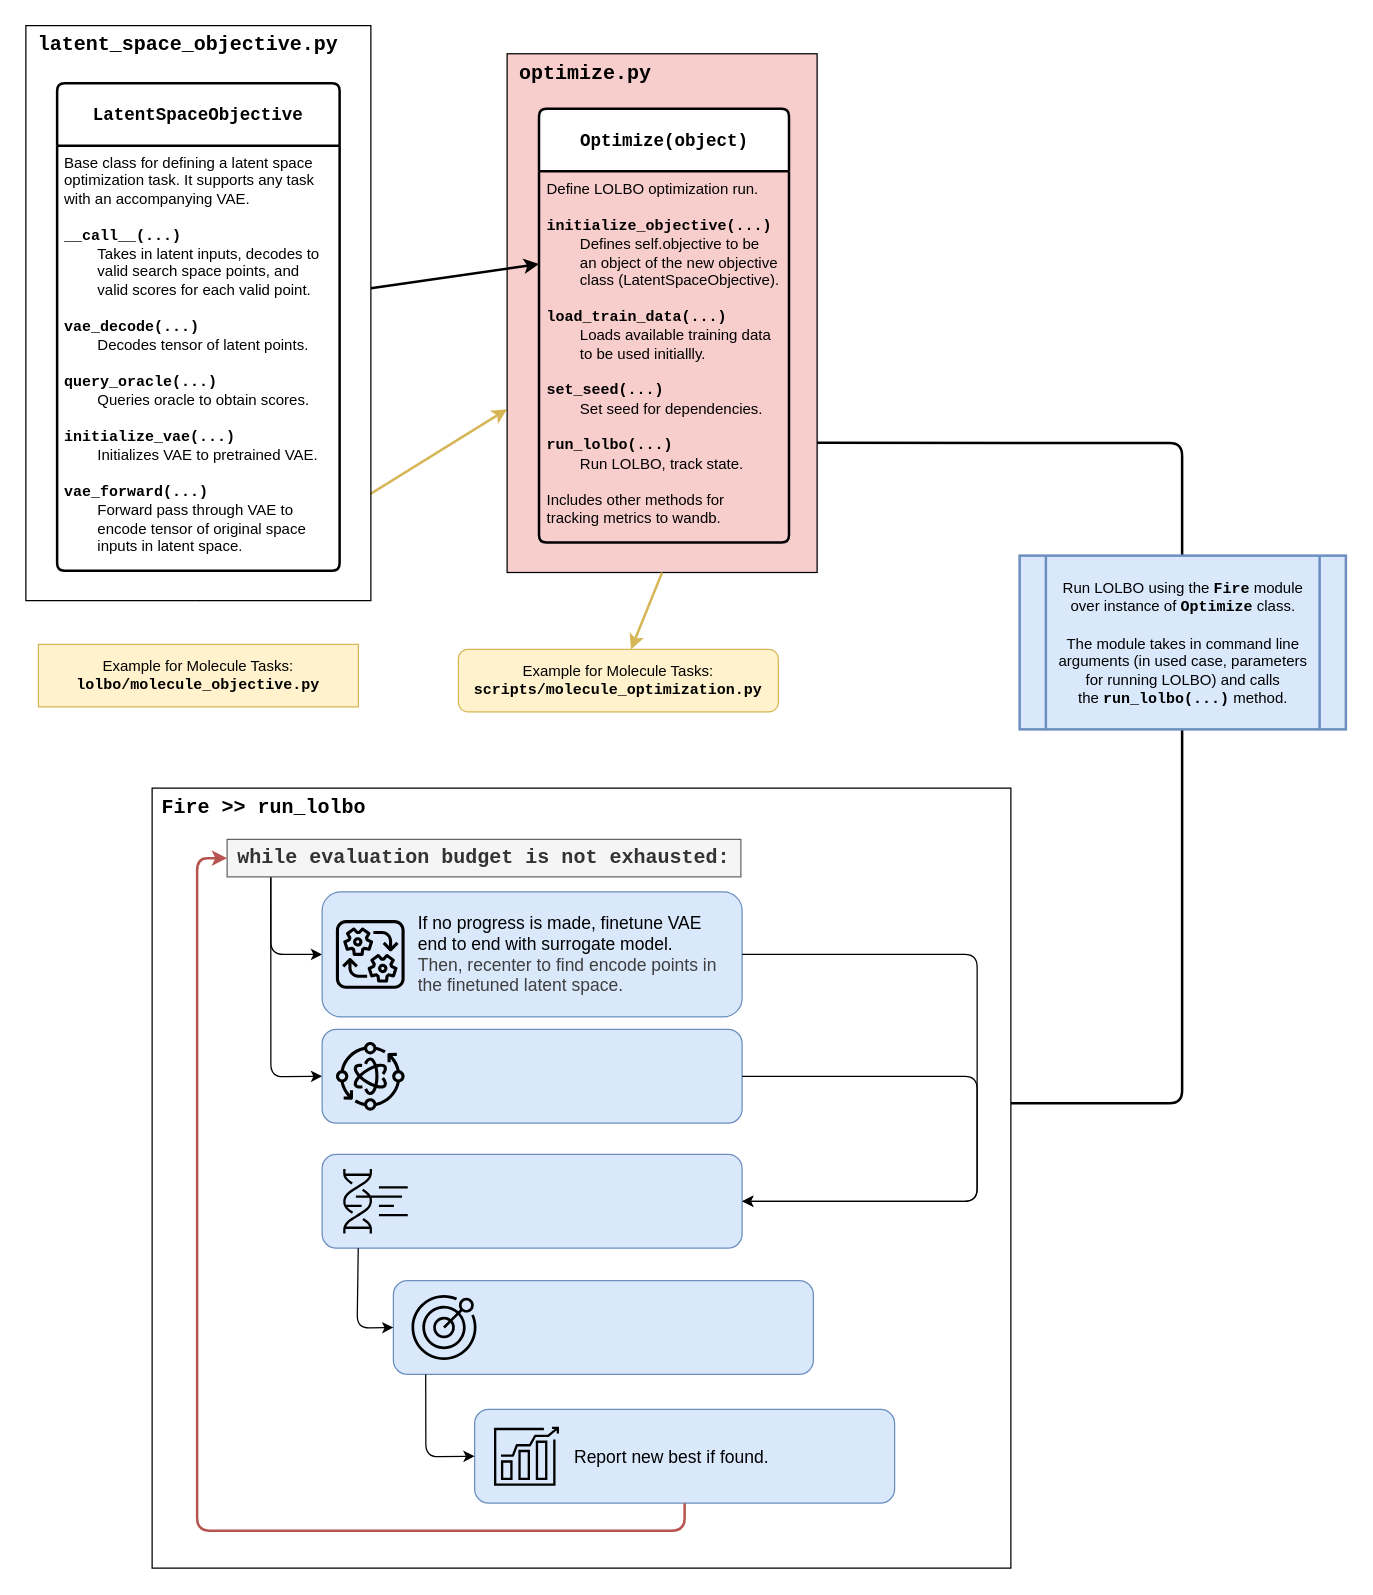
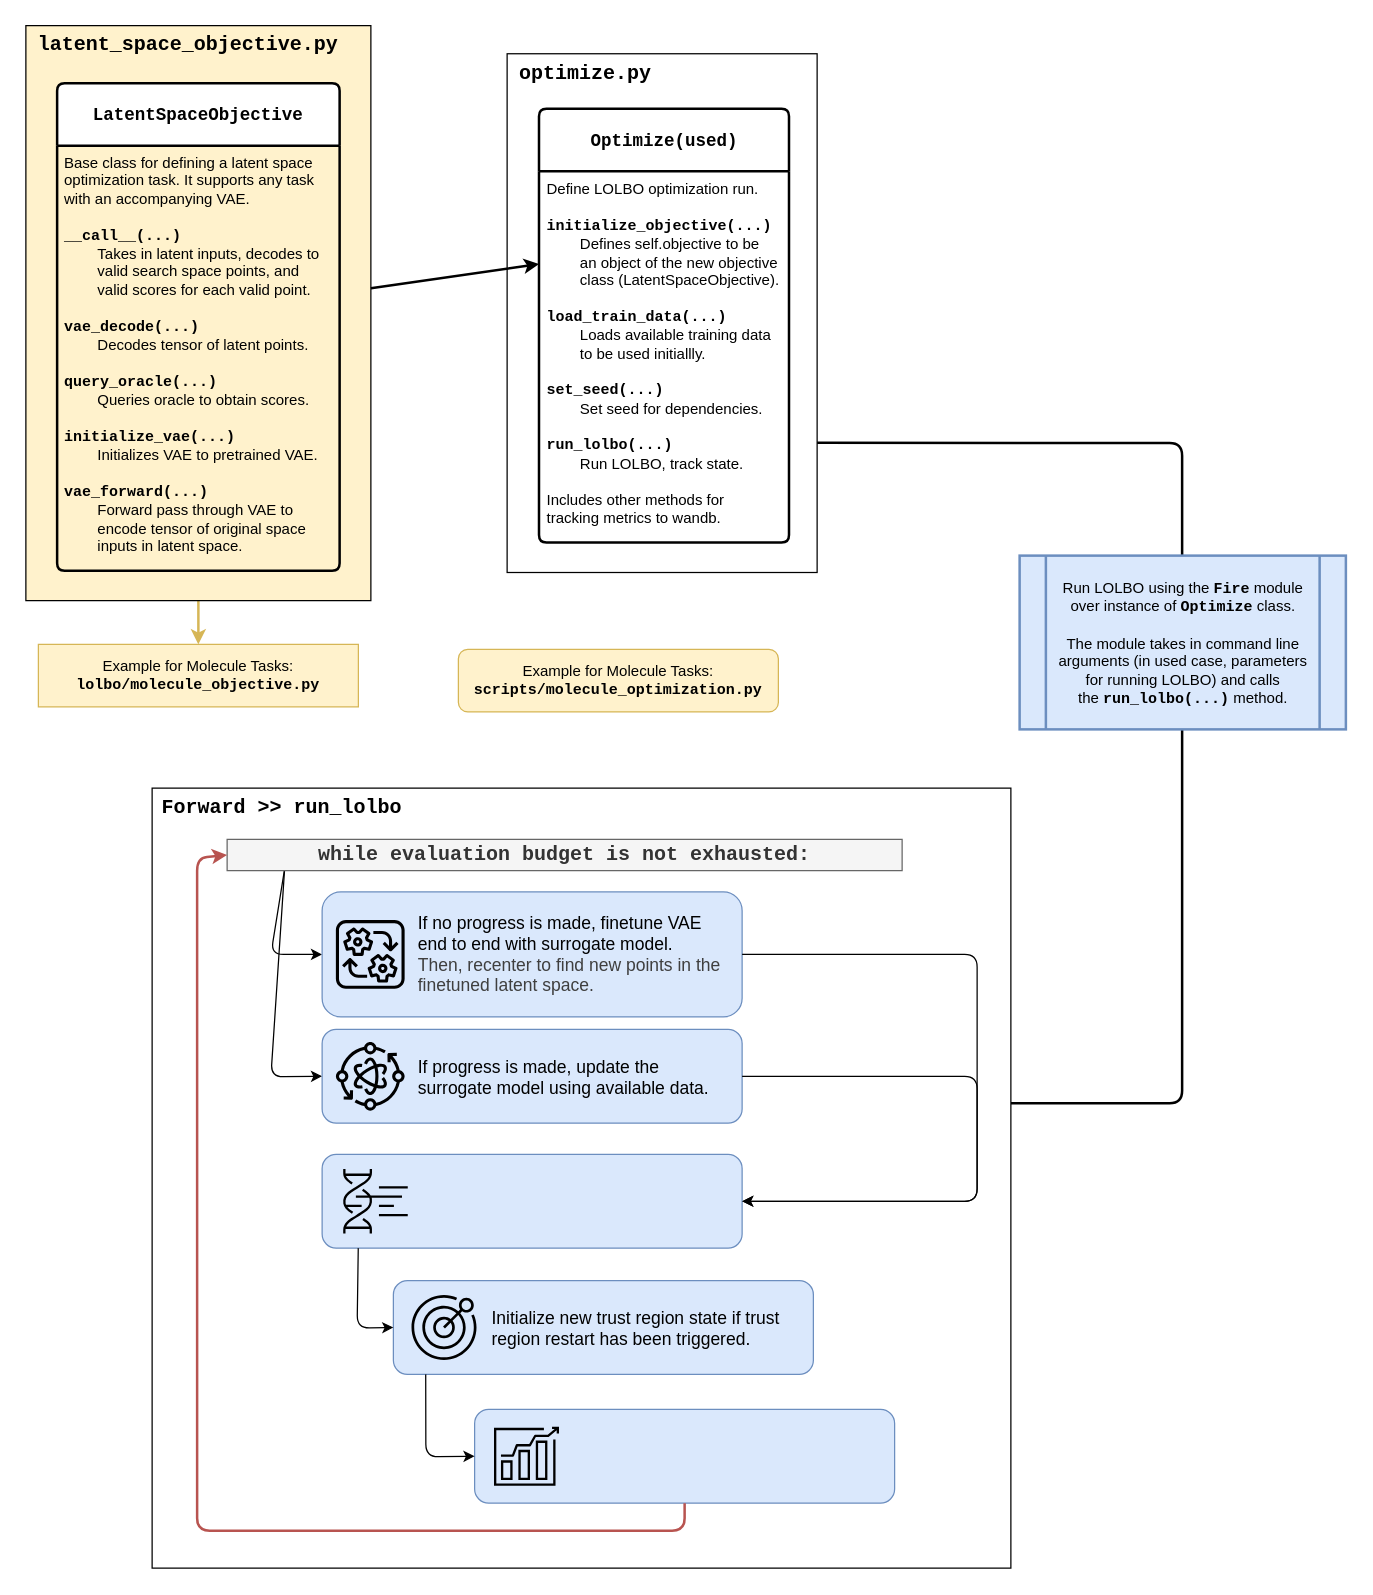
node "Optimize(object)": label "Optimize(object)" -> "Optimize(used)"
node "latent_space_objective.py": fillcolor #ffffff -> #fff2cc
node "optimize.py": fillcolor #f8cecc -> #ffffff
edge "latent_space_objective.py" -> "optimize.py": now "latent_space_objective.py" -> "Example for Molecule Tasks: lolbo/molecule_objective.py"
edge "optimize.py" -> "Example for Molecule Tasks: scripts/molecule_optimization.py": removed
node "Fire >> run_lolbo": label "Fire >> run_lolbo" -> "Forward >> run_lolbo"
node "while evaluation budget is not exhausted:": size 514x38 -> 675x31
node "If no progress is made, finetune VAE end to end with surrogate model. Then, recenter to find encode points in the finetuned latent space.": label "If no progress is made, finetune VAE end to end with surrogate model. Then, recenter to find encode points in the finetuned latent space." -> "If no progress is made, finetune VAE end to end with surrogate model. Then, recenter to find new points in the finetuned latent space."
node "If progress is made, update the surrogate model using available data.": added
node "Initialize new trust region state if trust region restart has been triggered.": added
node "Report new best if found.": removed
